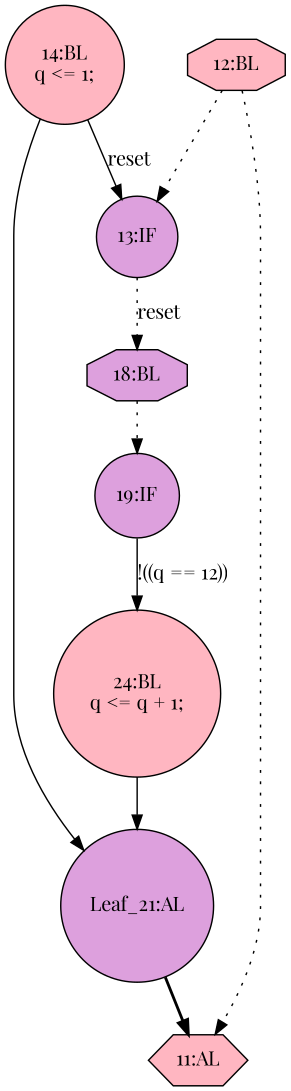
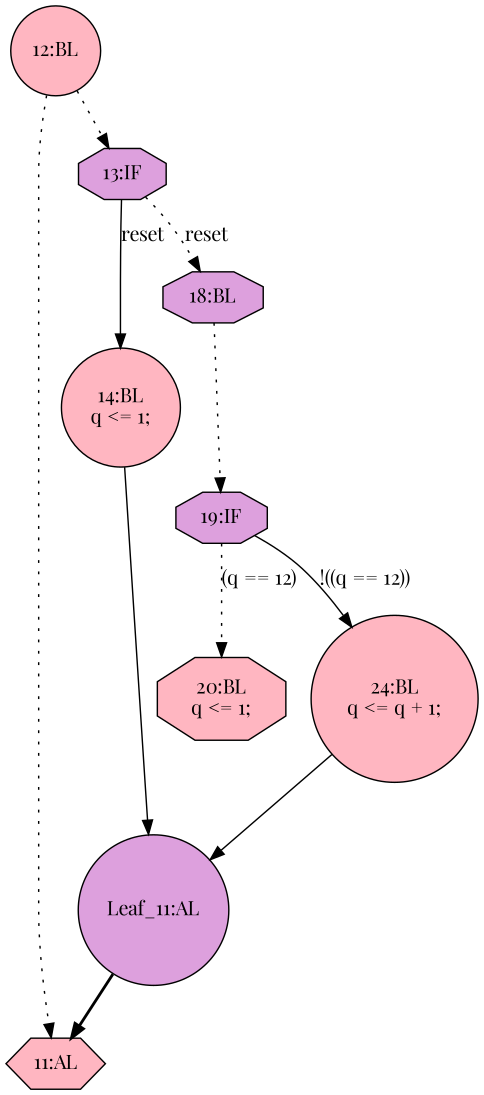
node "12:BL": shape octagon -> circle
edge "14:BL q <= 1;" -> "13:IF": reversed
node "13:IF": shape circle -> octagon
node "19:IF": shape circle -> octagon
node "20:BL q <= 1;": added
node "Leaf_21:AL": label "Leaf_21:AL" -> "Leaf_11:AL"
